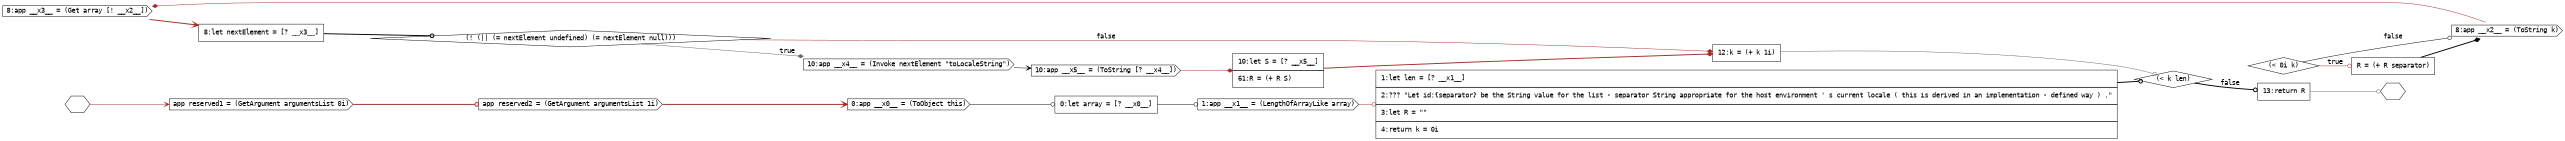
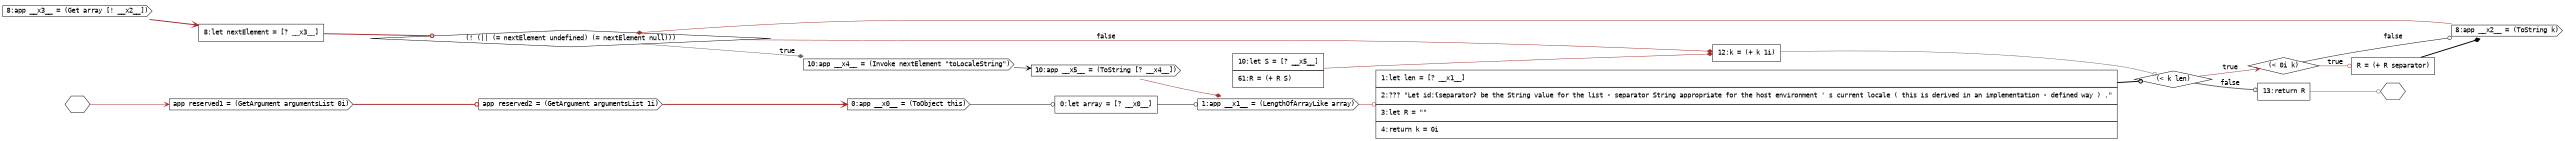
edge "8:app __x2__ = (ToString k)" -> "8:app __x3__ = (Get array [! __x2__])": now "8:app __x2__ = (ToString k)" -> "(! (|| (= nextElement undefined) (= nextElement null)))"
edge "8:let nextElement = [? __x3__]" -> "(! (|| (= nextElement undefined) (= nextElement null)))": color black -> brown
edge "10:let S = [? __x5__]" -> "12:k = (+ k 1i)": style bold -> solid
edge "10:app __x5__ = (ToString [? __x4__])" -> "10:let S = [? __x5__]": now "10:app __x5__ = (ToString [? __x4__])" -> "1:app __x1__ = (LengthOfArrayLike array)"
edge "(< k len)" -> "(< 0i k)": added, label "true"
edge "(< k len)" -> "13:return R": color black -> gray40
